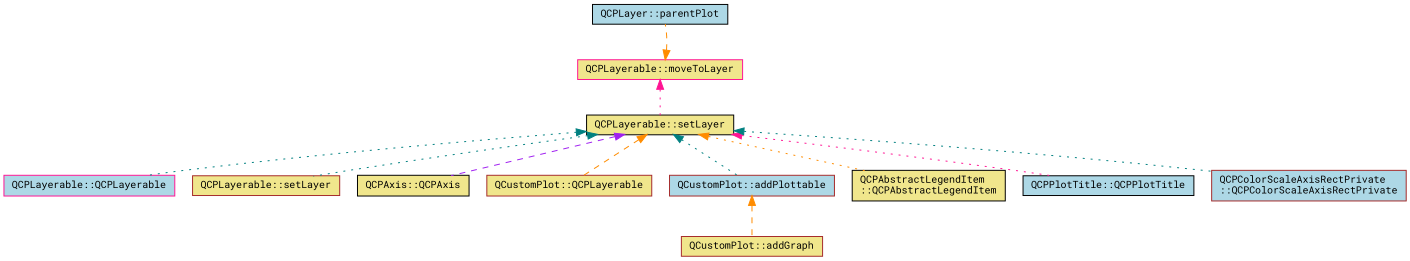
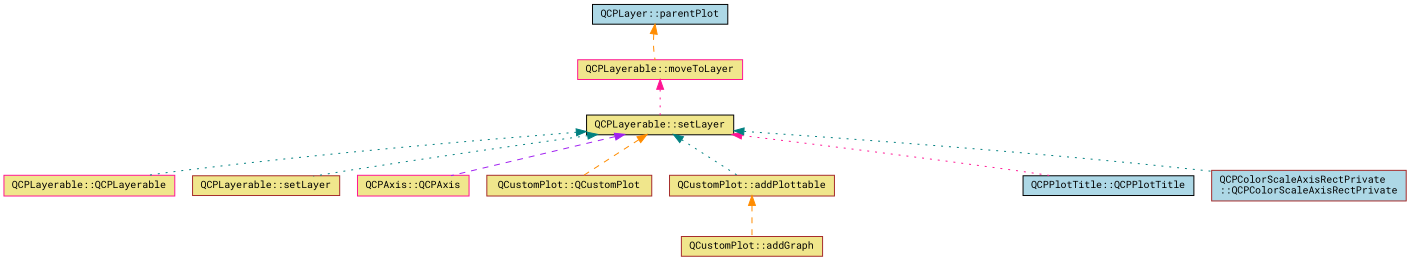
edge "QCPLayer::parentPlot" -> "QCPLayerable::moveToLayer": reversed
node "QCPLayerable::QCPLayerable": fillcolor lightblue -> khaki
node "QCPAxis::QCPAxis": color black -> deeppink
node "QCustomPlot::QCPLayerable": label "QCustomPlot::QCPLayerable" -> "QCustomPlot::QCustomPlot"
node "QCustomPlot::addPlottable": fillcolor lightblue -> khaki
node "QCPAbstractLegendItem ::QCPAbstractLegendItem": removed
